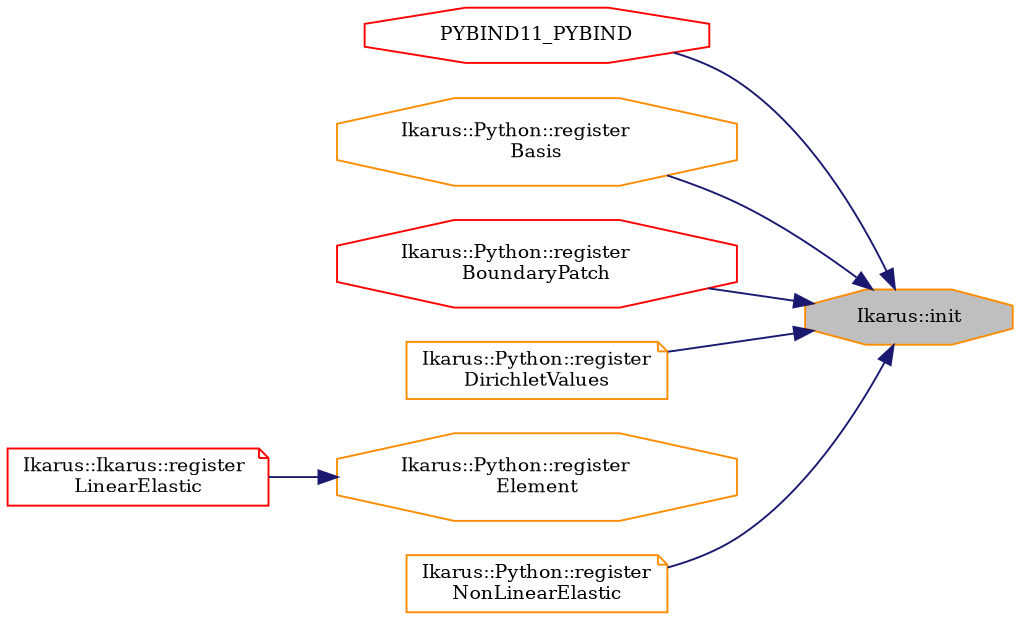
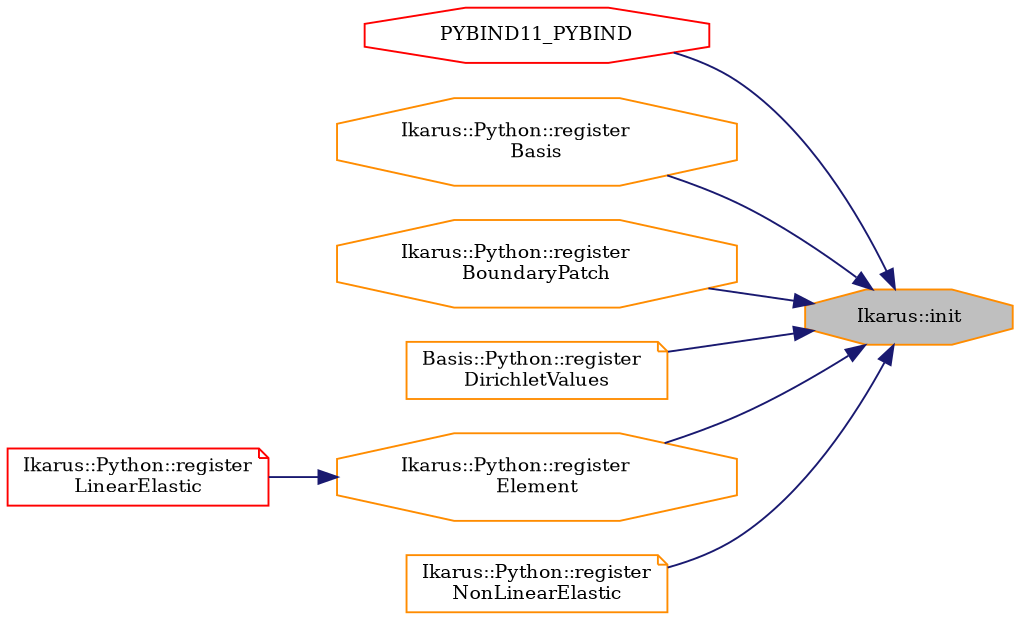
node "Ikarus::Python::register BoundaryPatch": color red -> darkorange
node "Ikarus::Python::register DirichletValues": label "Ikarus::Python::register DirichletValues" -> "Basis::Python::register DirichletValues"
edge "Ikarus::Python::register Element" -> "Ikarus::init": added
node "Ikarus::Ikarus::register LinearElastic": label "Ikarus::Ikarus::register LinearElastic" -> "Ikarus::Python::register LinearElastic"
